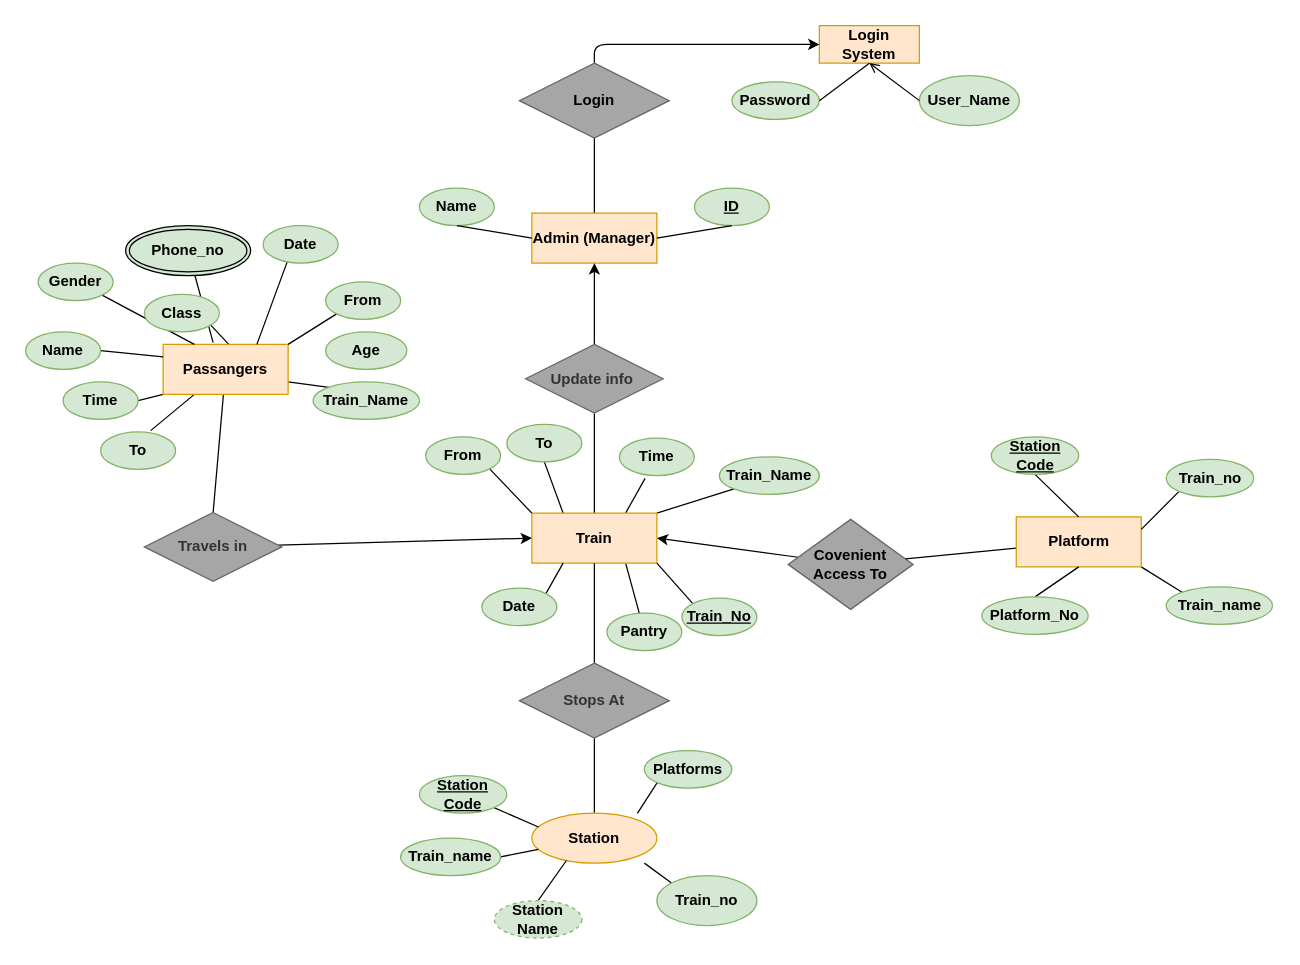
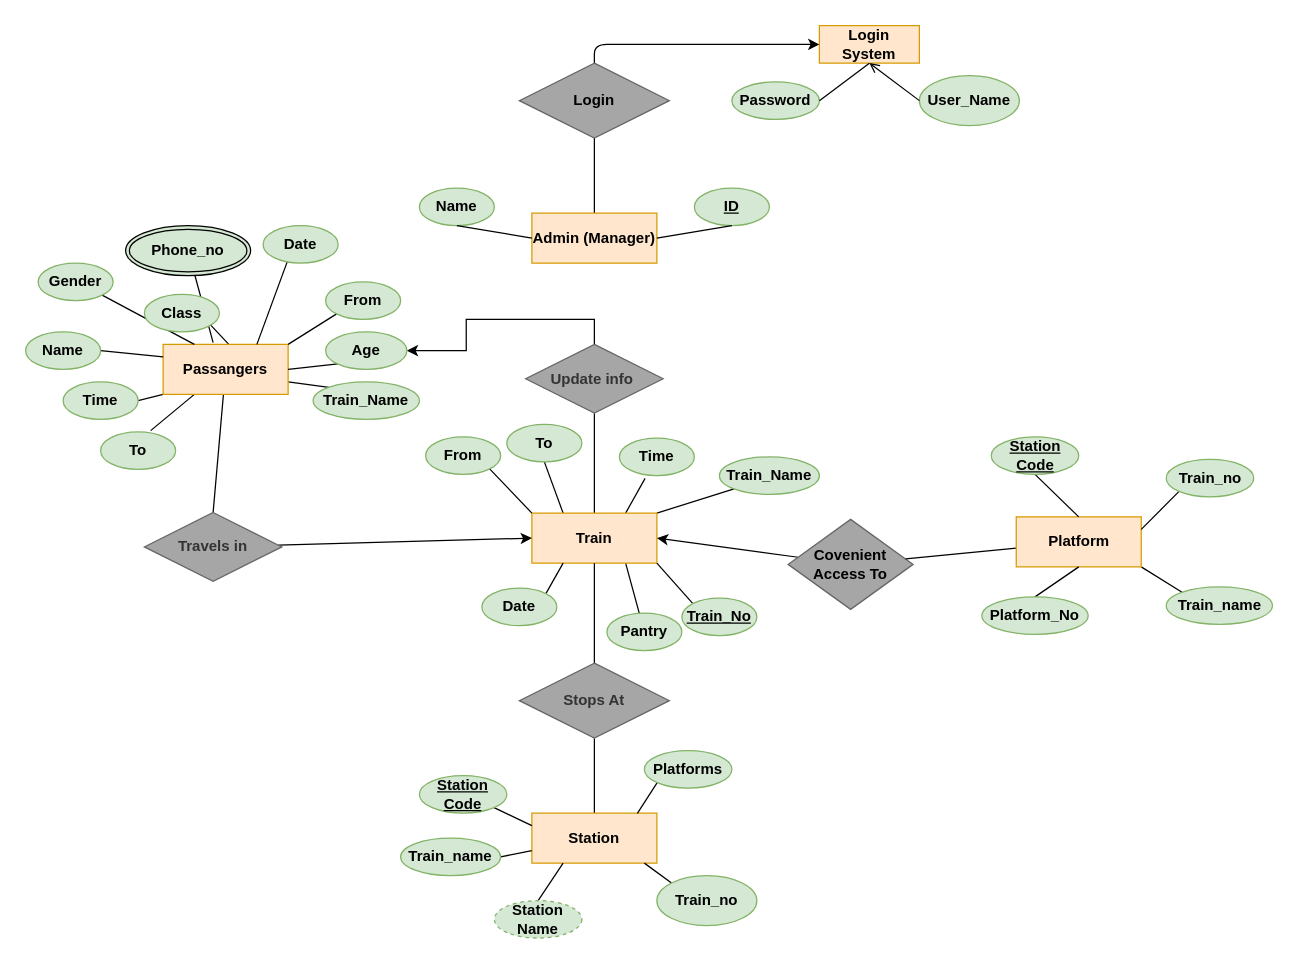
edge "Update info" -> "Admin (Manager)": now "Update info" -> "Age"
edge "Age" -- "Passangers": added
node "Station": shape ellipse -> rectangle
